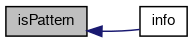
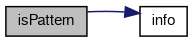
edge "info" -> "isPattern": reversed
